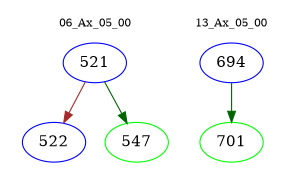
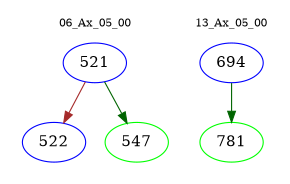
node "701": label "701" -> "781"
